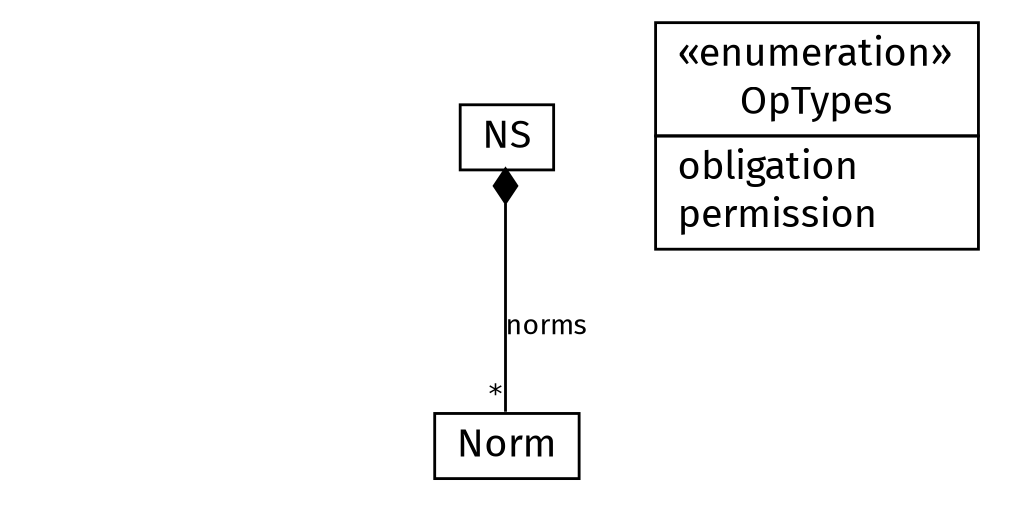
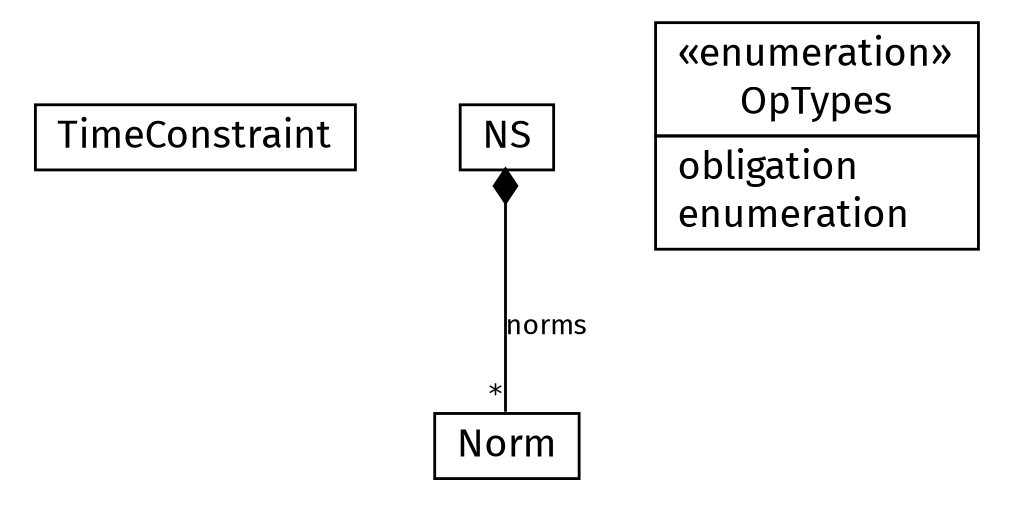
node "TimeConstraint": added
node "OpTypes": text "permission" -> "enumeration"
